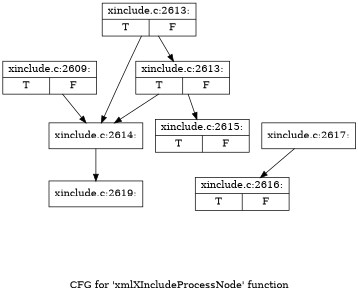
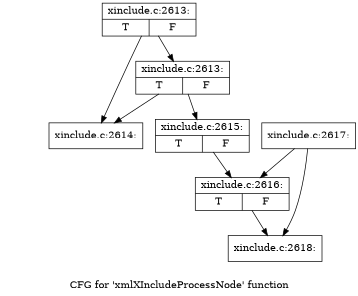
node "xinclude.c:2609:": removed
edge "xinclude.c:2615:" -> "xinclude.c:2616:": added
node "xinclude.c:2619:": removed
node "xinclude.c:2618:": added
